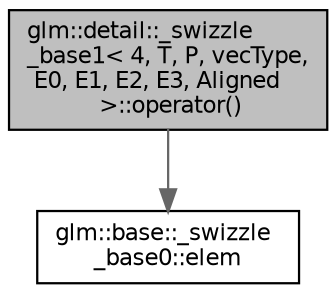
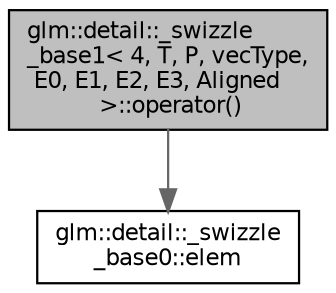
node "glm::base::_swizzle _base0::elem": label "glm::base::_swizzle _base0::elem" -> "glm::detail::_swizzle _base0::elem"
